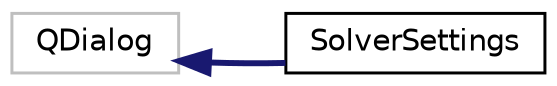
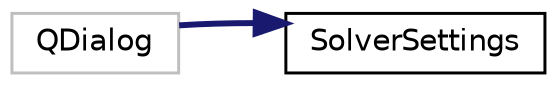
edge "SolverSettings" -> "QDialog": reversed
